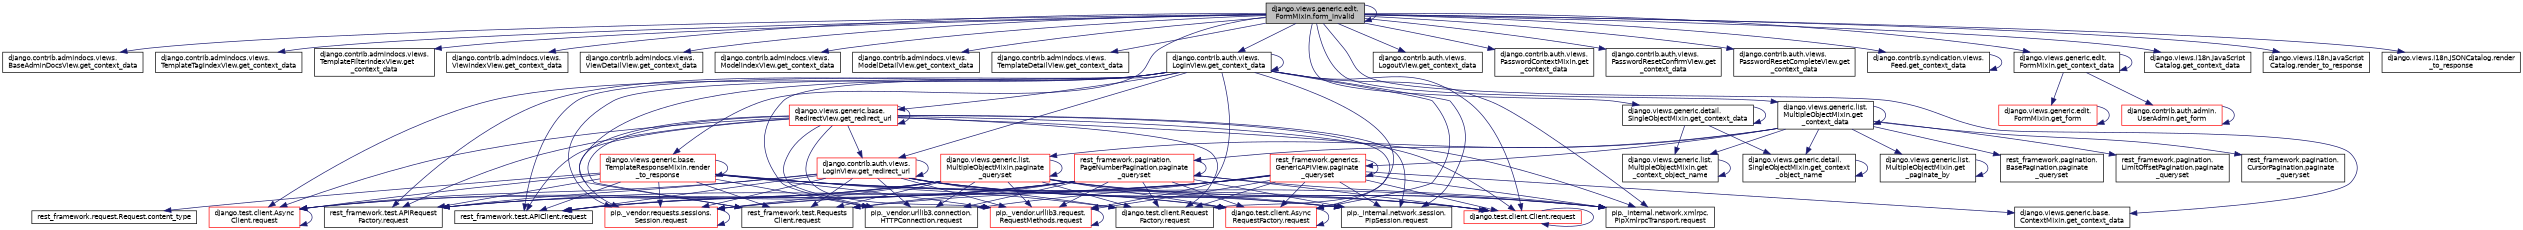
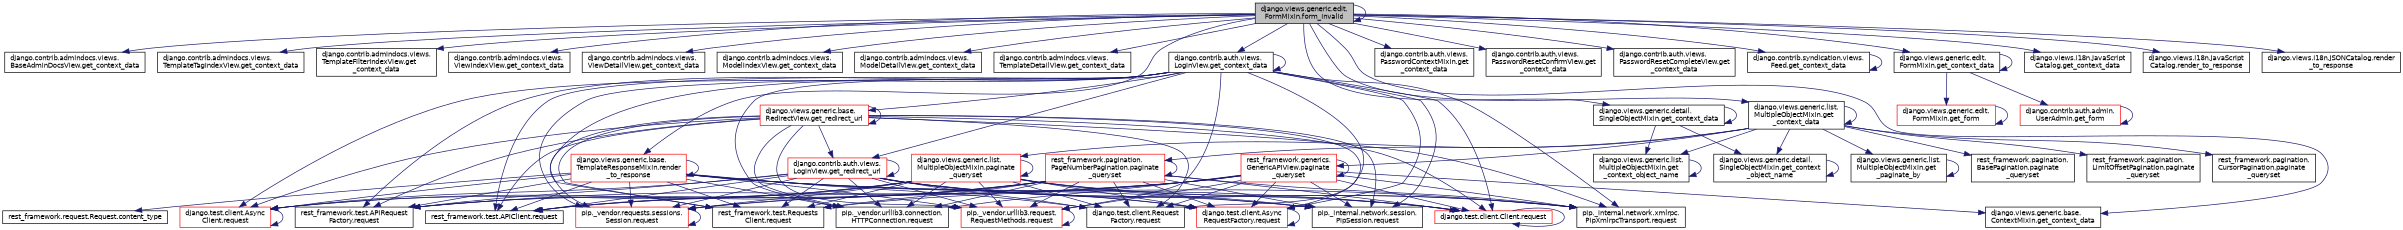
node "django.contrib.auth.views. LogoutView.get_context_data": removed
